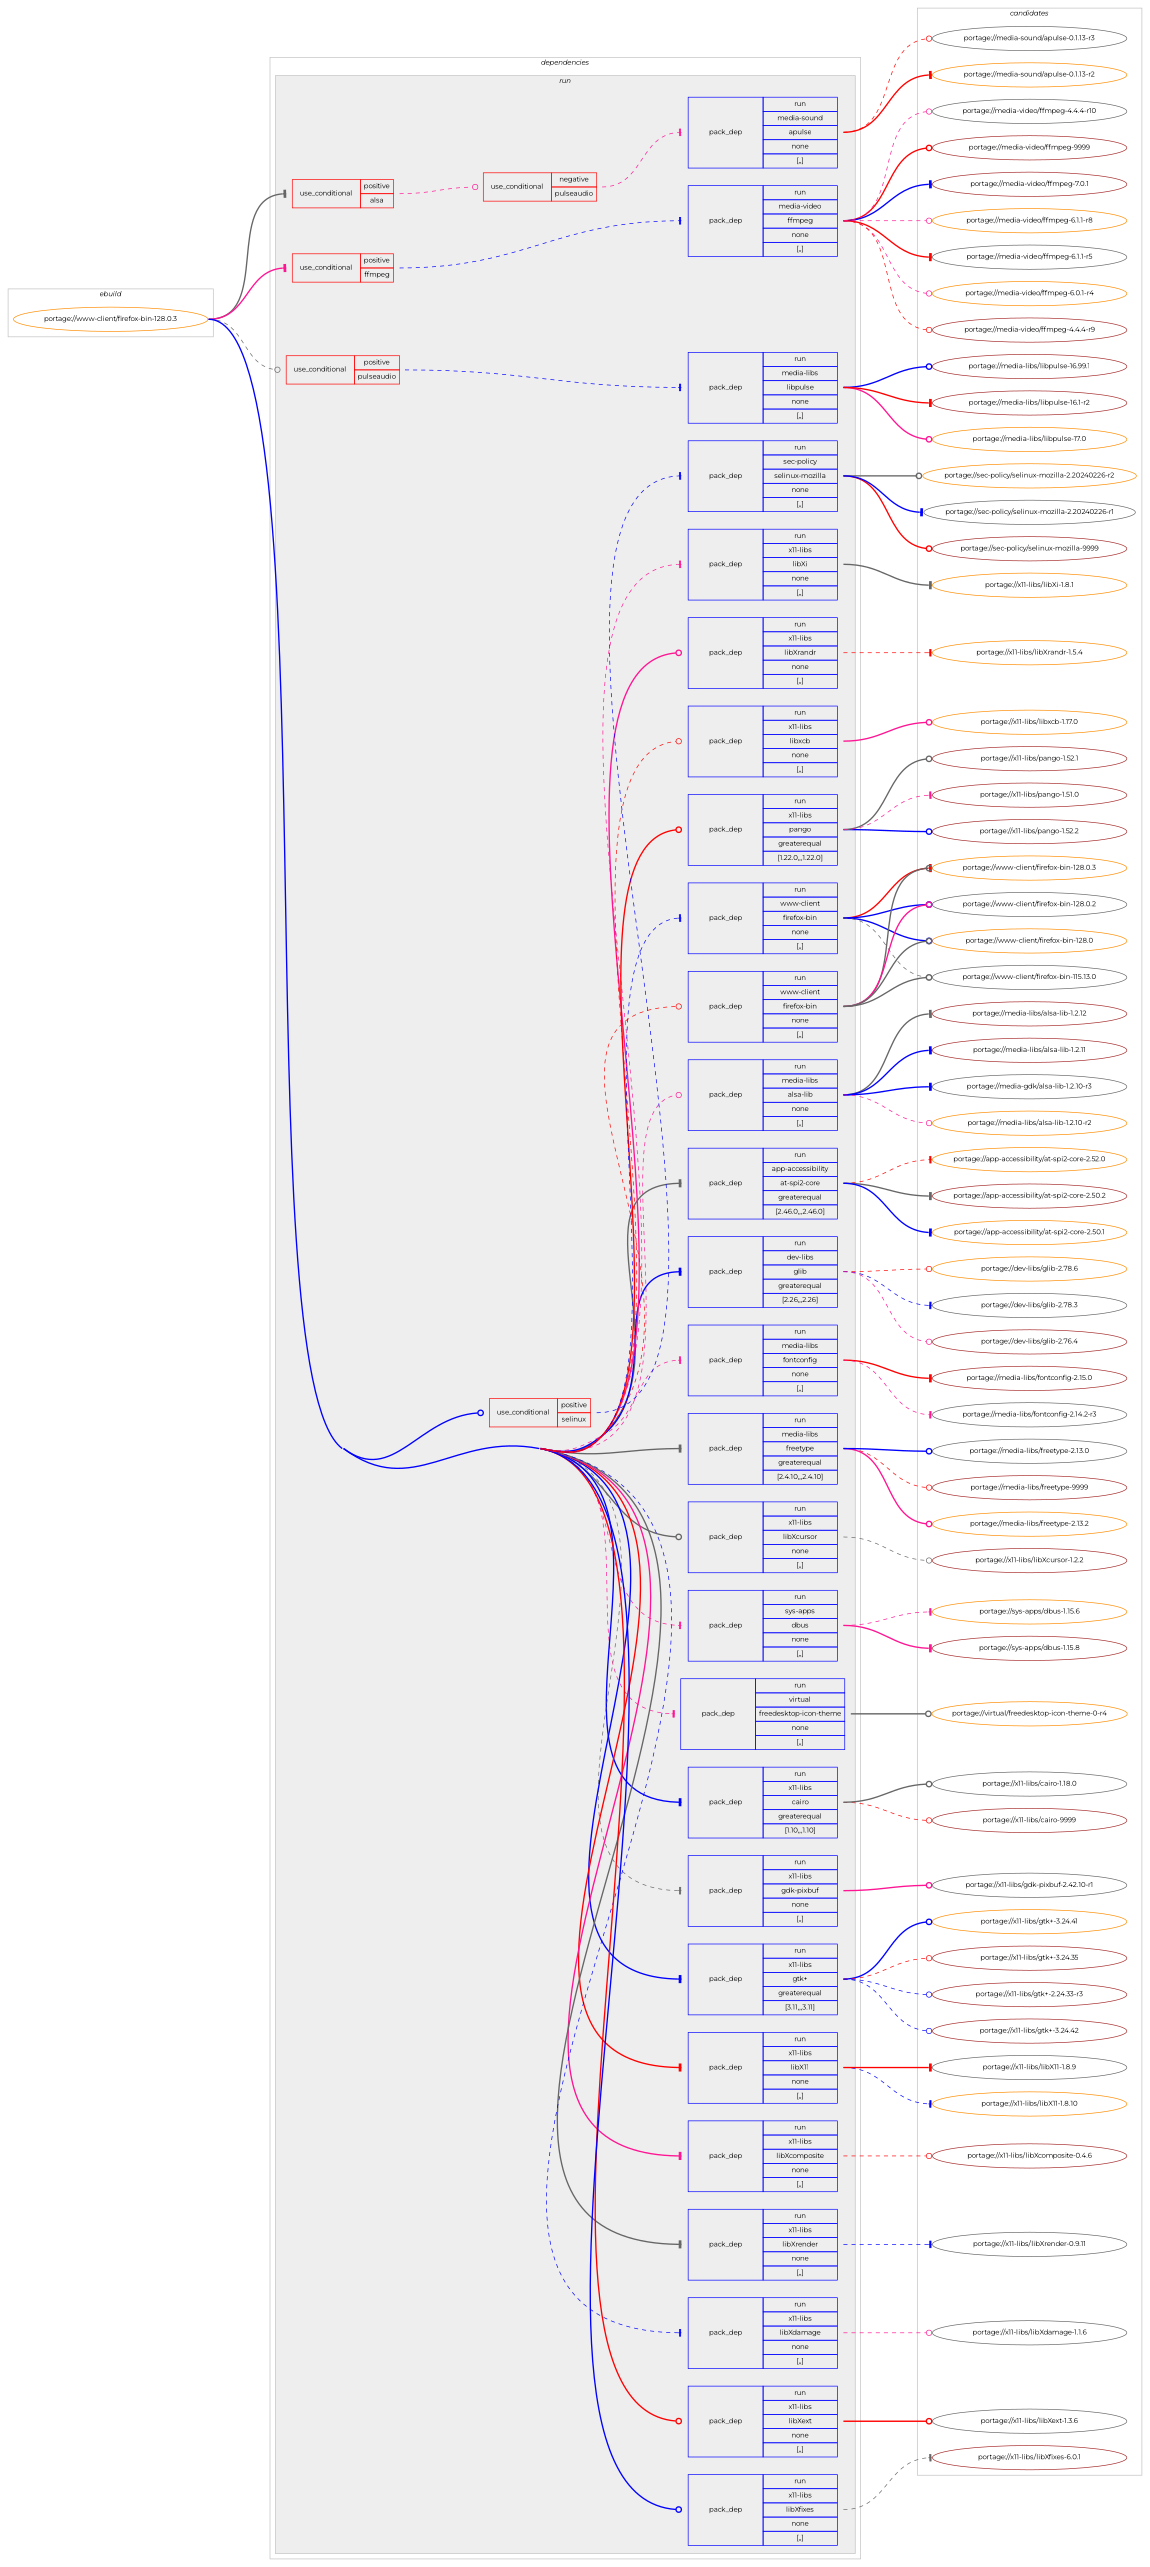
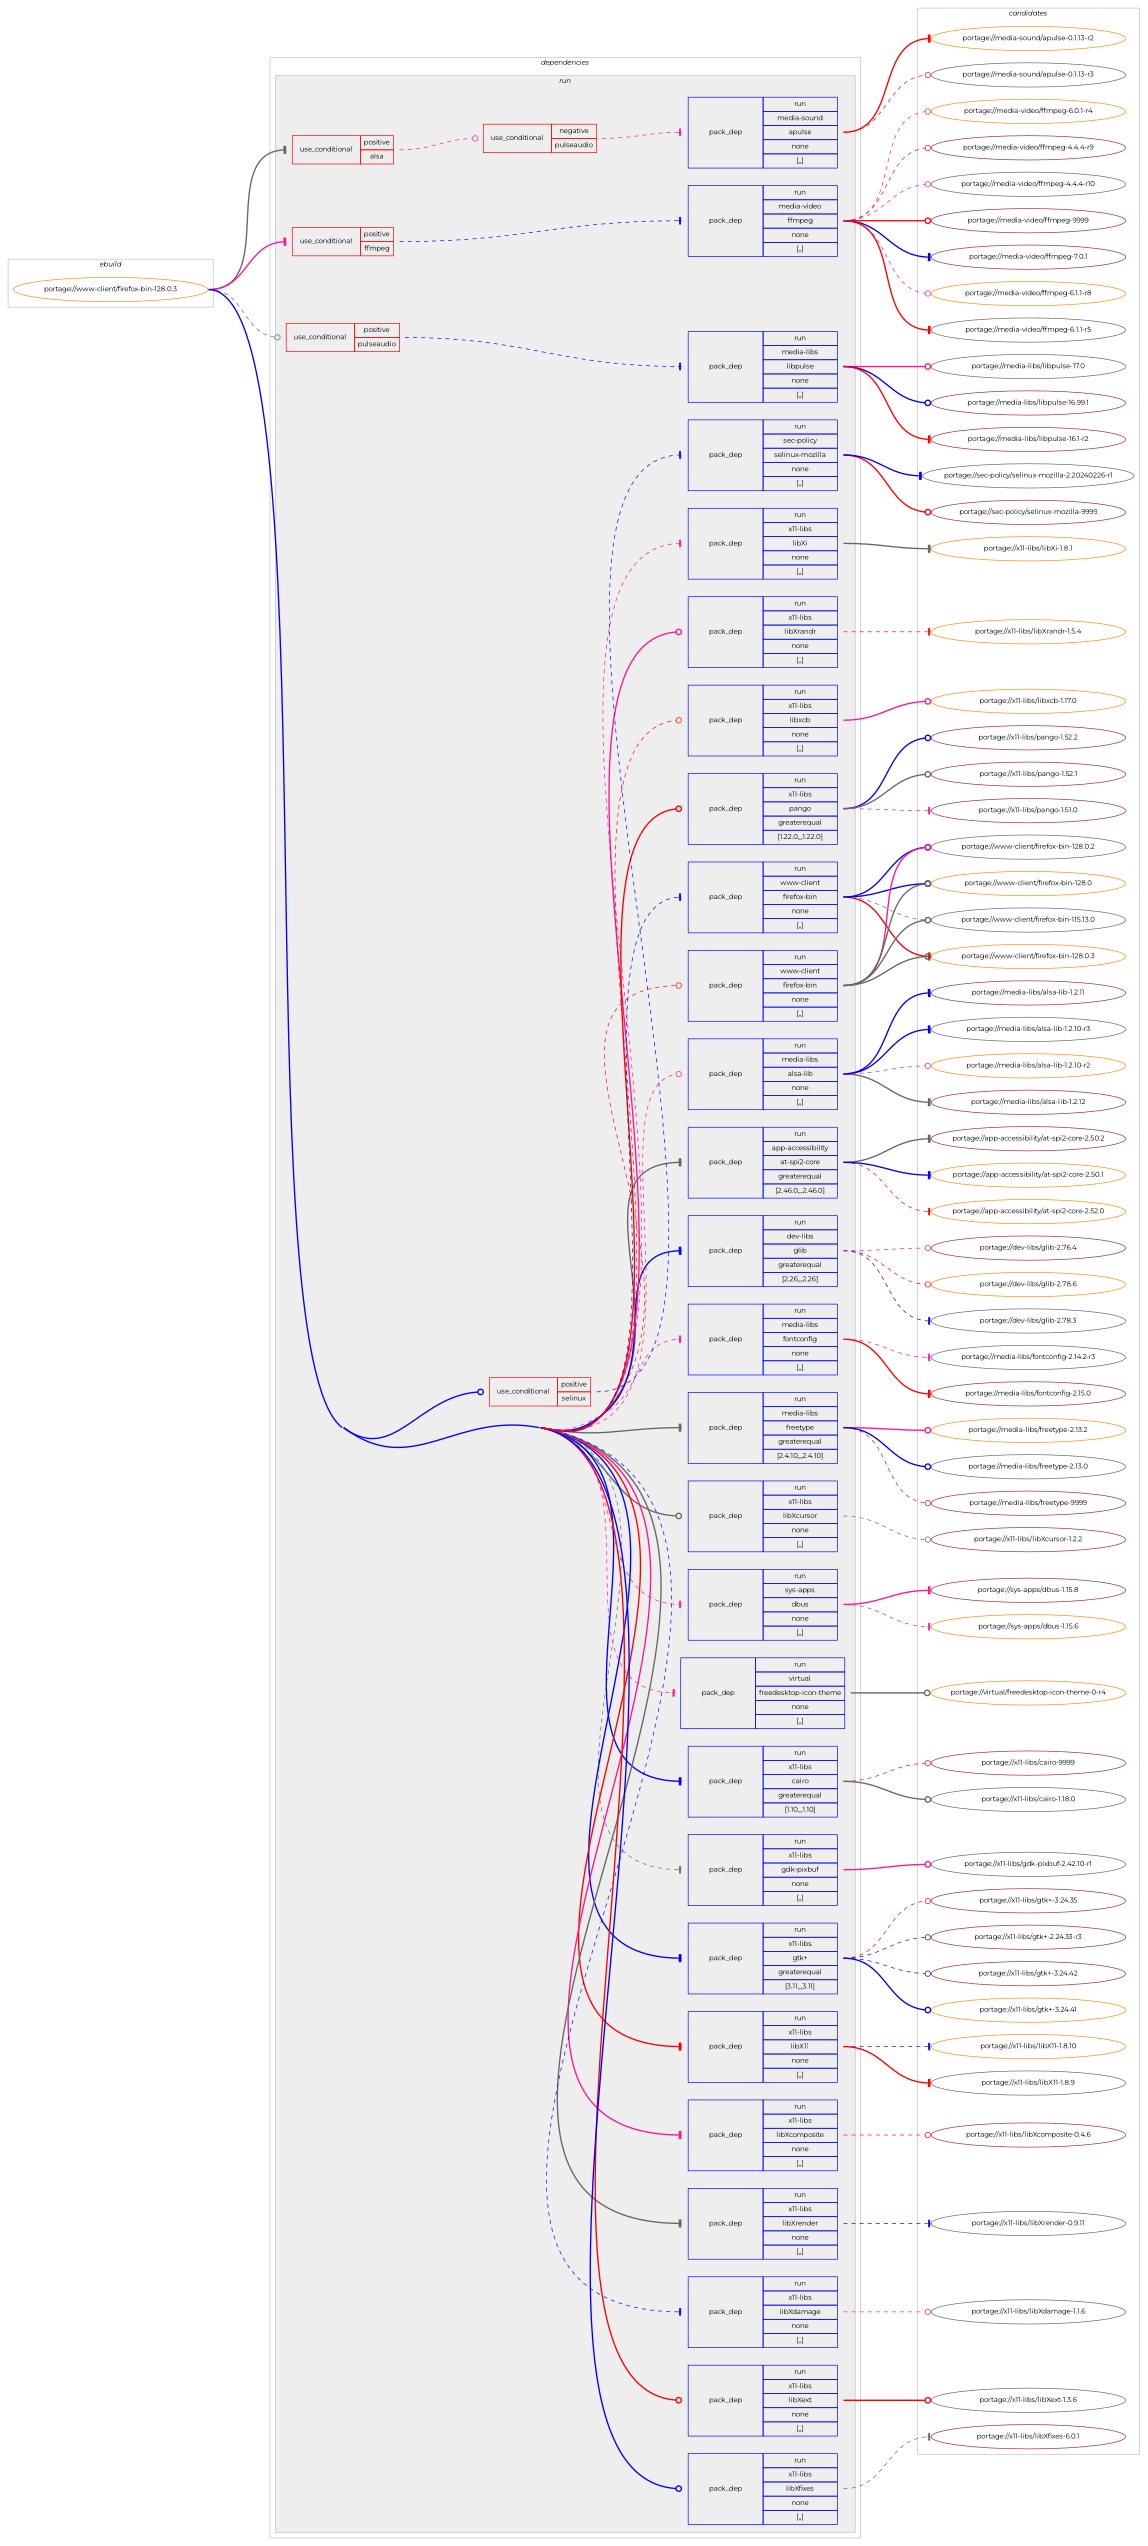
node "portage://media-libs/libpulse-17.0": color darkorange -> gray40
node "portage://sec-policy/selinux-mozilla-2.20240226-r2": removed
node "portage://media-gdk/alsa-lib-1.2.10-r3": label "portage://media-gdk/alsa-lib-1.2.10-r3" -> "portage://media-libs/alsa-lib-1.2.10-r3"
